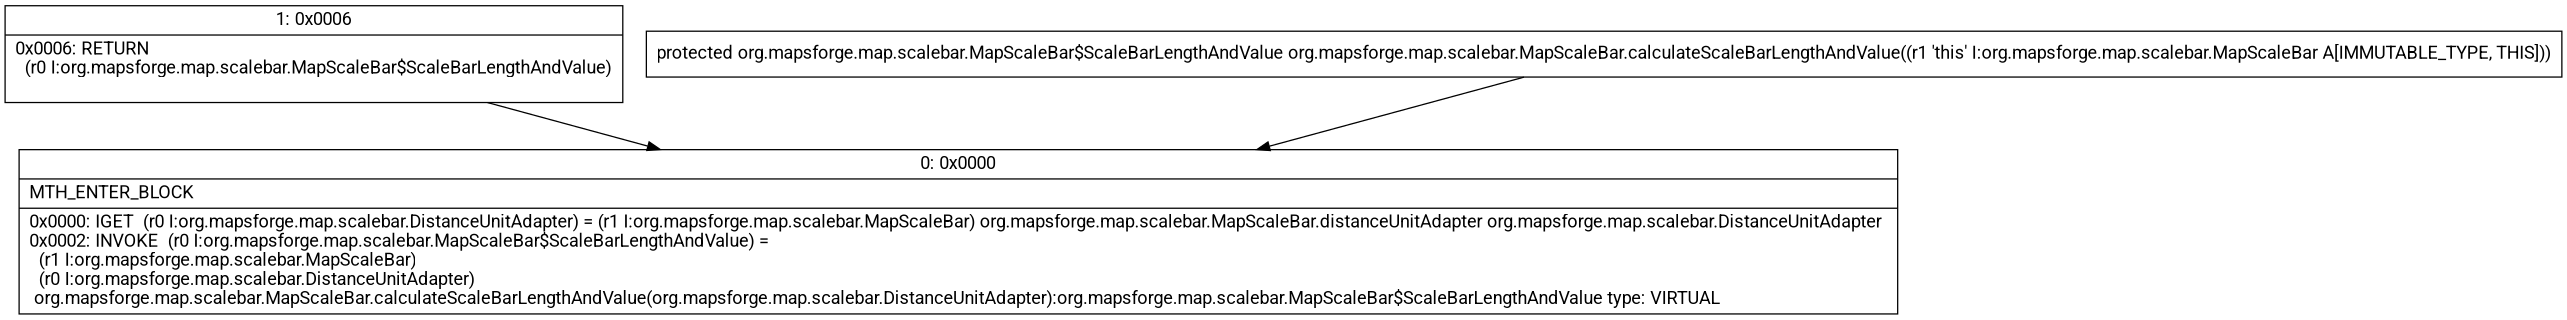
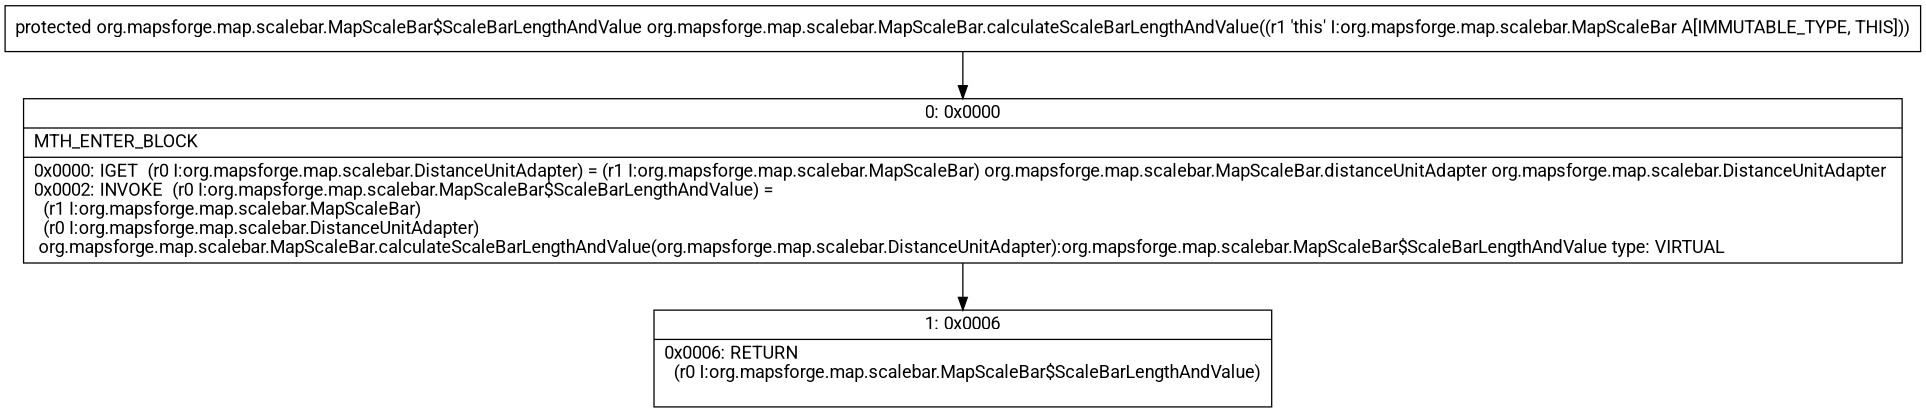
edge "1: 0x0006" -> "0: 0x0000": reversed
